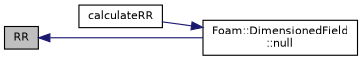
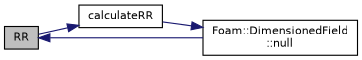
edge "RR" -> "calculateRR": added
